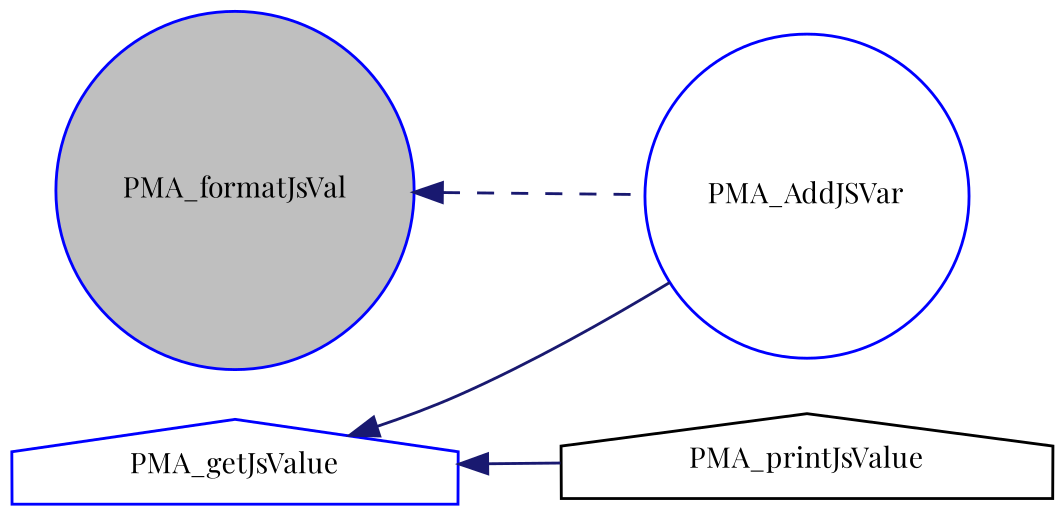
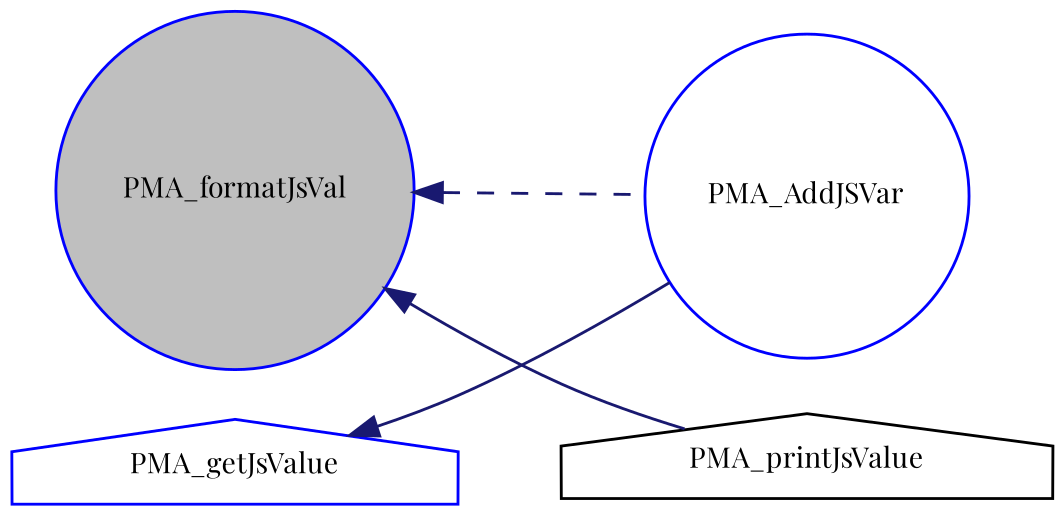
edge "PMA_printJsValue" -> "PMA_getJsValue": now "PMA_printJsValue" -> "PMA_formatJsVal"
